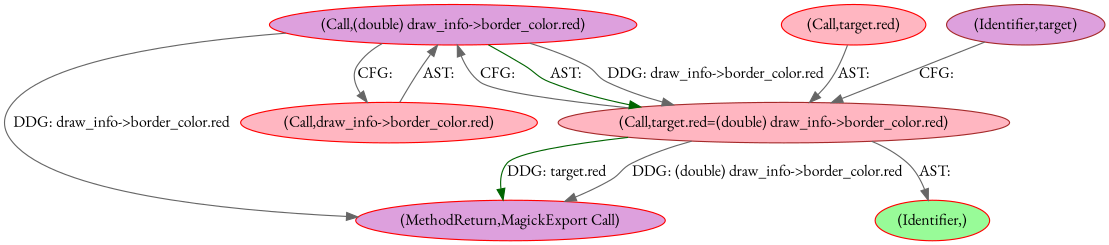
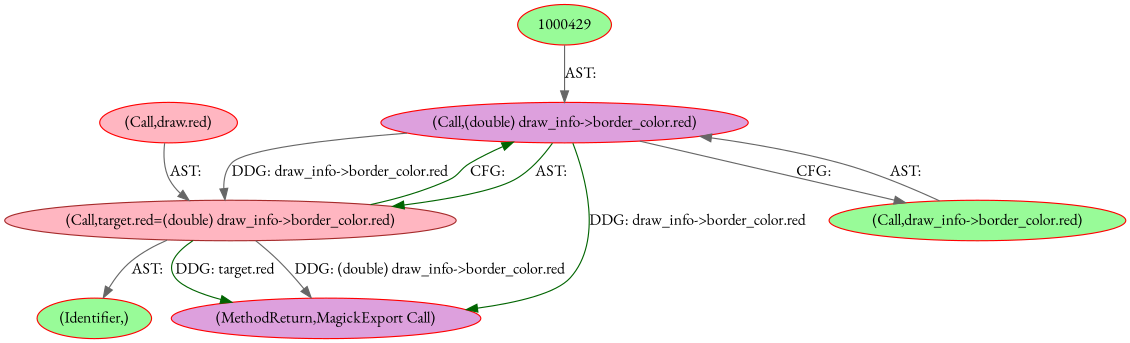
node "1000429": added
node "(Call,target.red)": label "(Call,target.red)" -> "(Call,draw.red)"
node "(Identifier,target)": removed
edge "(Call,target.red=(double) draw_info->border_color.red)" -> "(Call,(double) draw_info->border_color.red)": color gray40 -> darkgreen
node "(Call,draw_info->border_color.red)": fillcolor lightpink -> palegreen
edge "(Call,(double) draw_info->border_color.red)" -> "(MethodReturn,MagickExport Call)": color gray40 -> darkgreen
